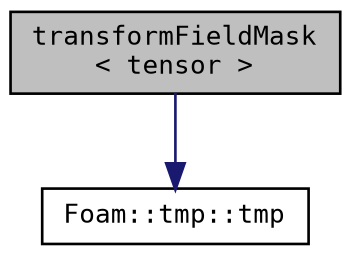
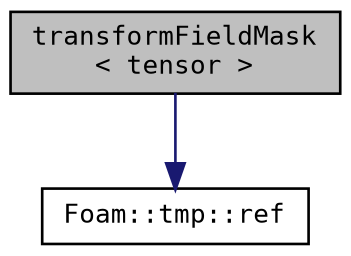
node "Foam::tmp::tmp": label "Foam::tmp::tmp" -> "Foam::tmp::ref"
